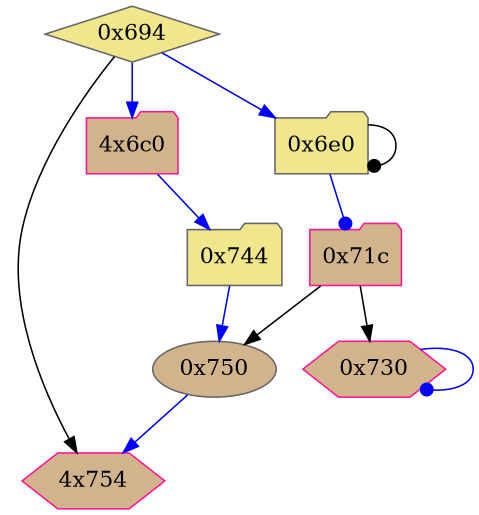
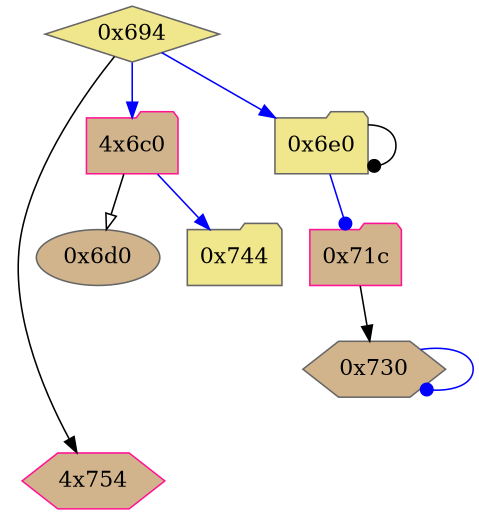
node "0x6d0": added
node "0x750": removed
node "0x730": color deeppink -> gray40
